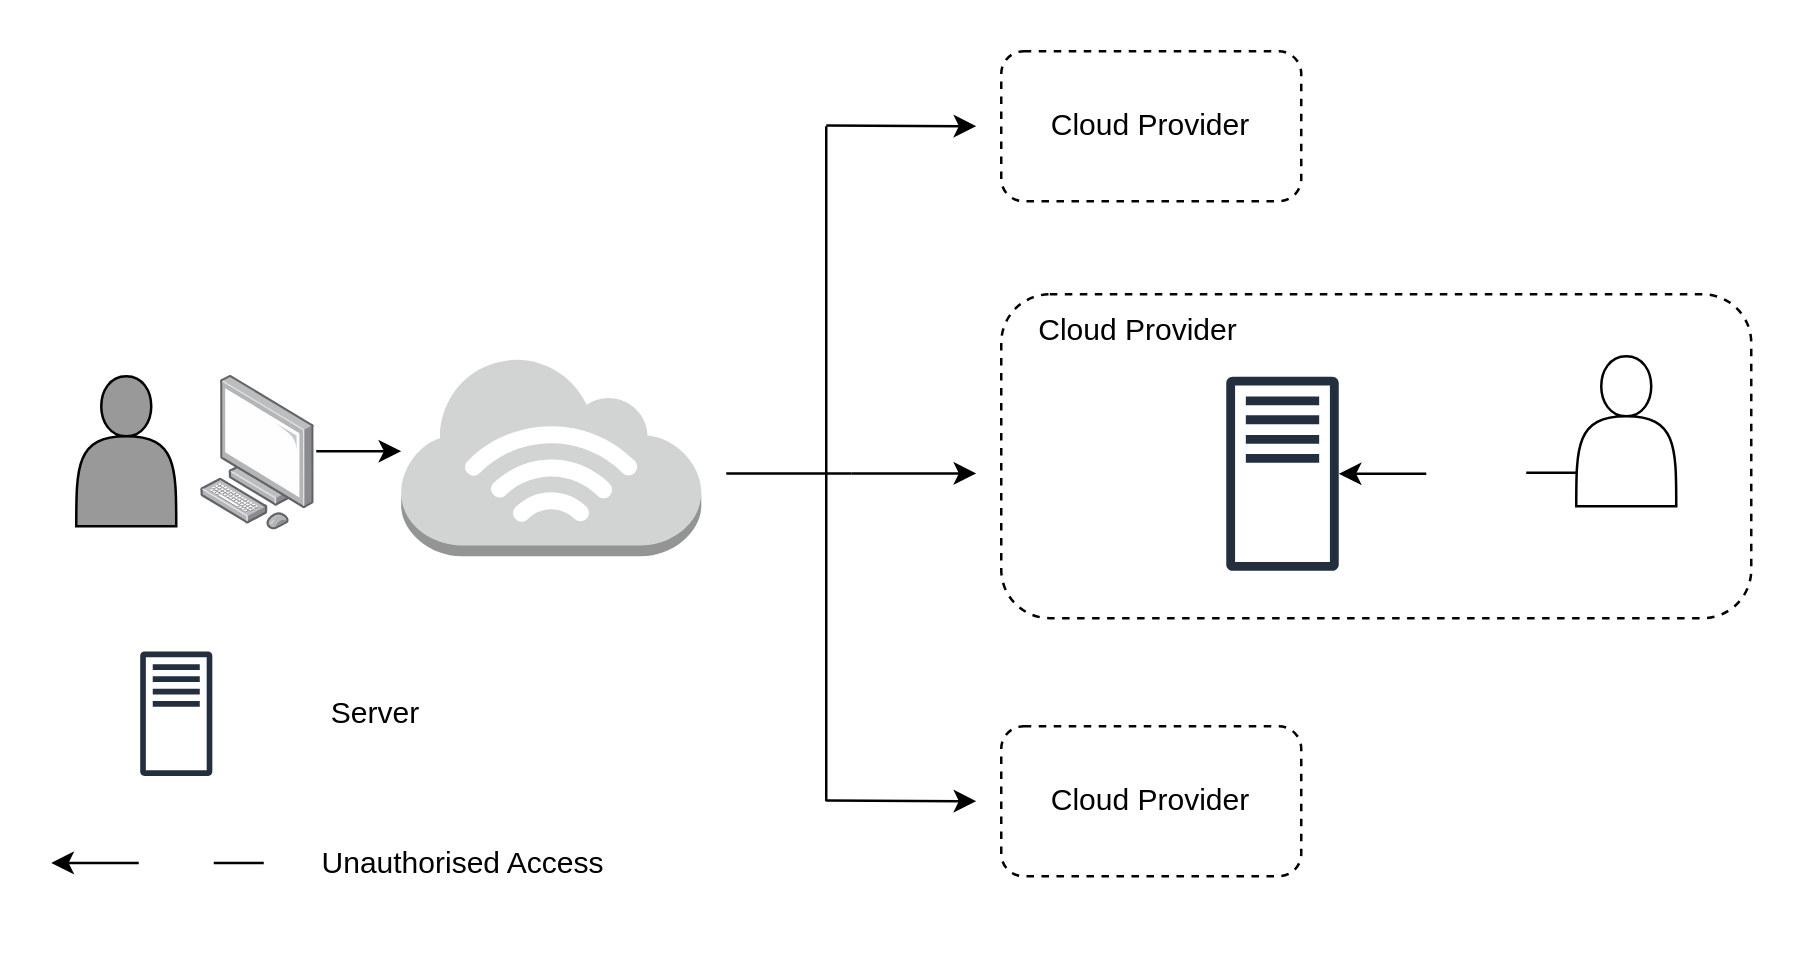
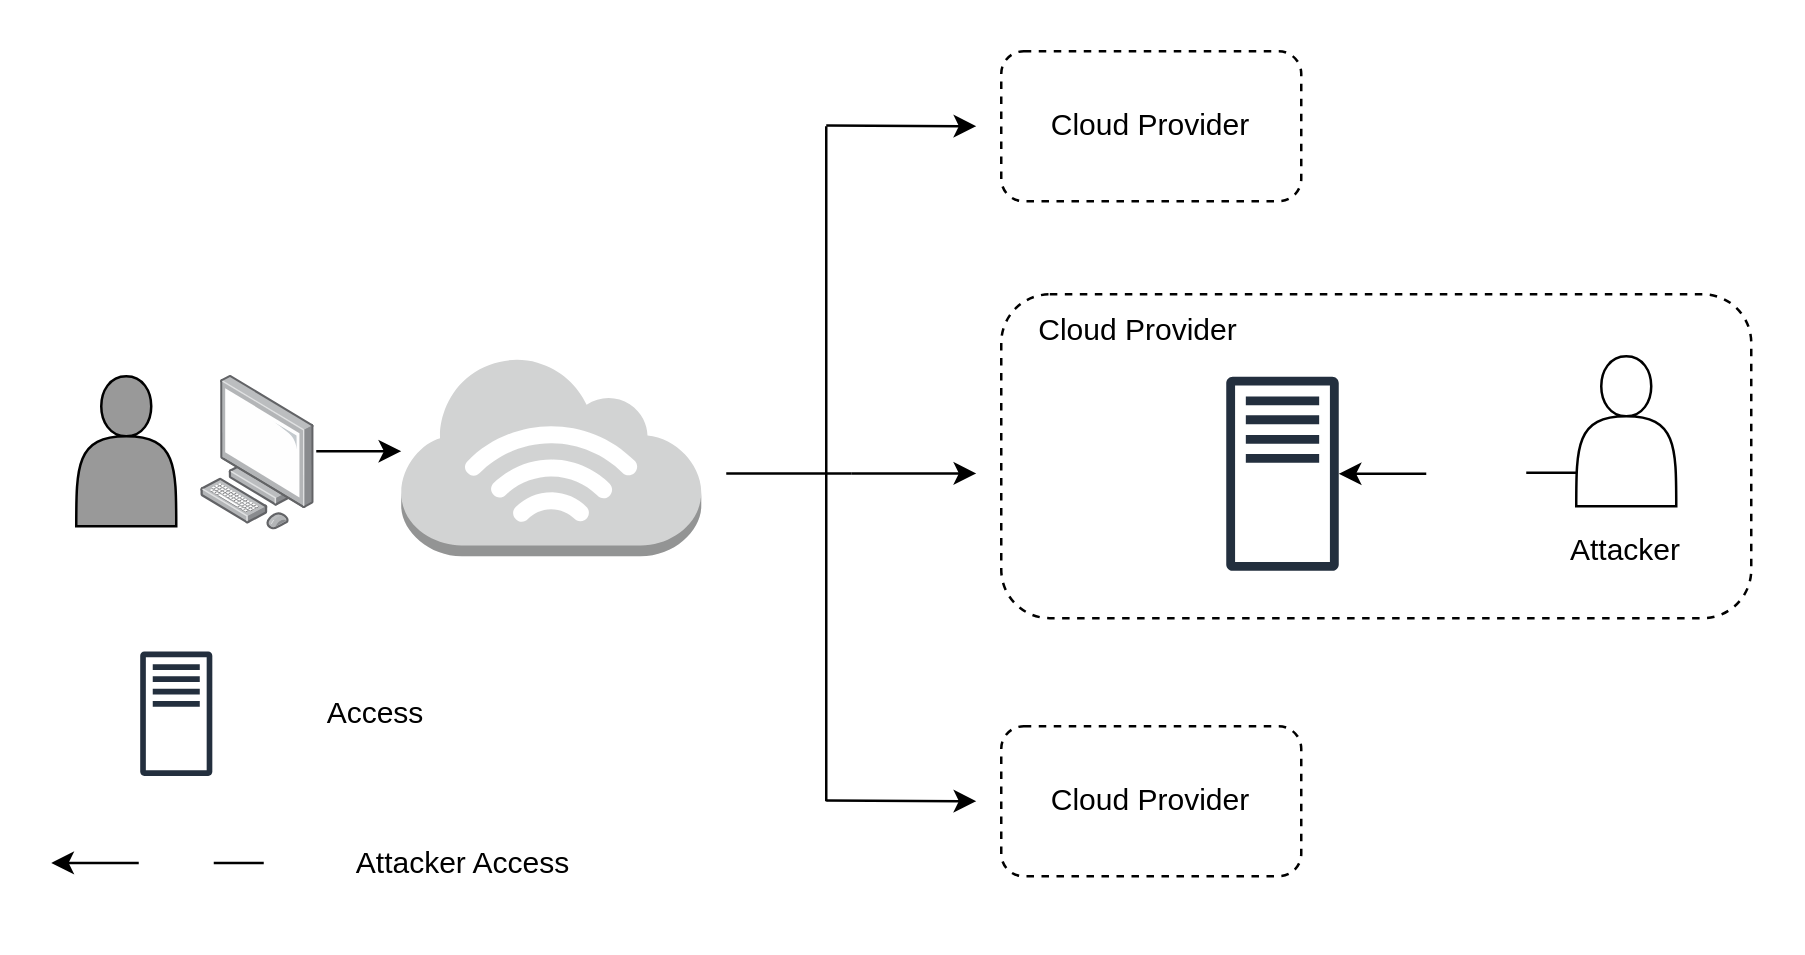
node "Attacker": added
node "Server": label "Server" -> "Access"
node "Unauthorised Access": label "Unauthorised Access" -> "Attacker Access"
